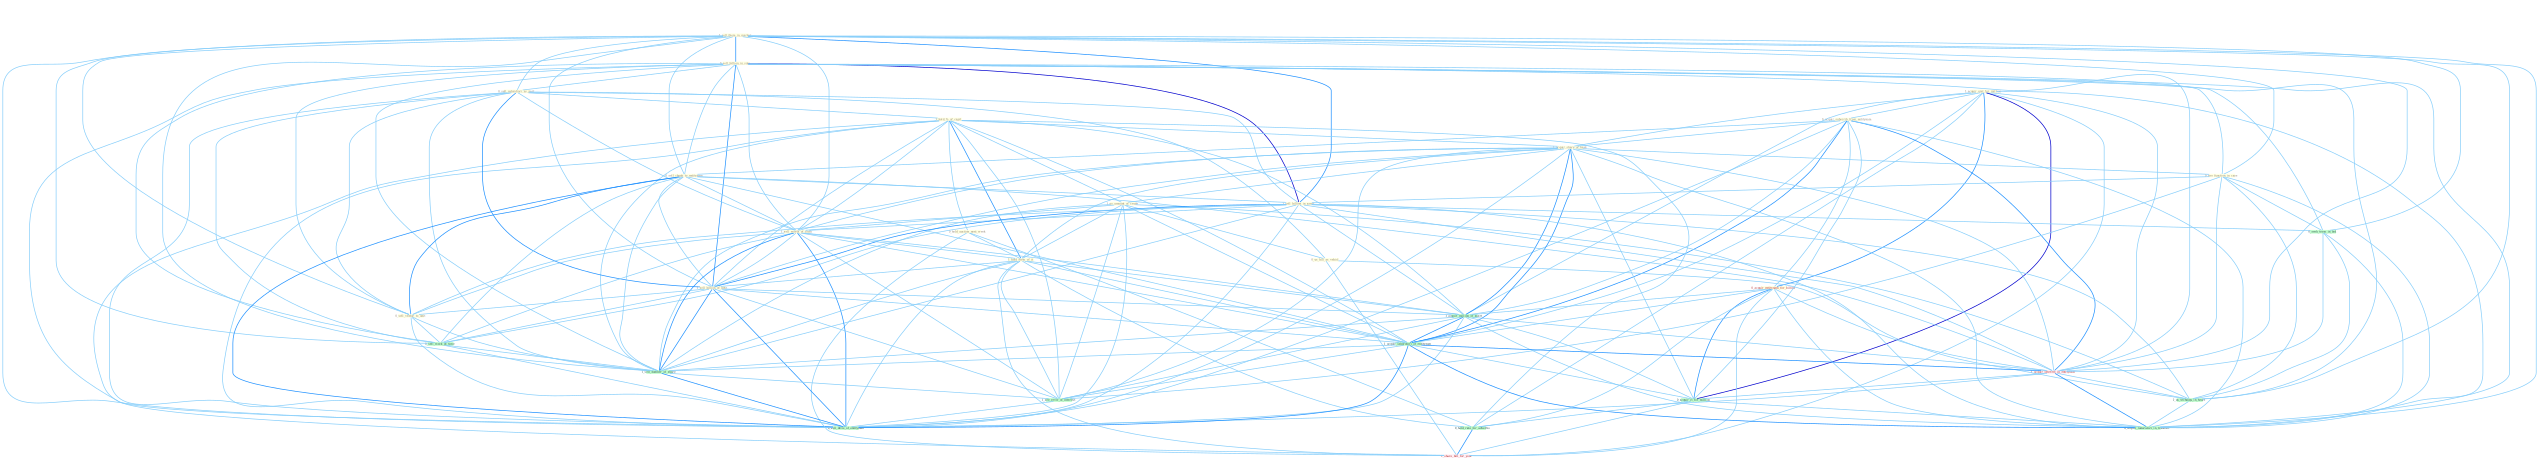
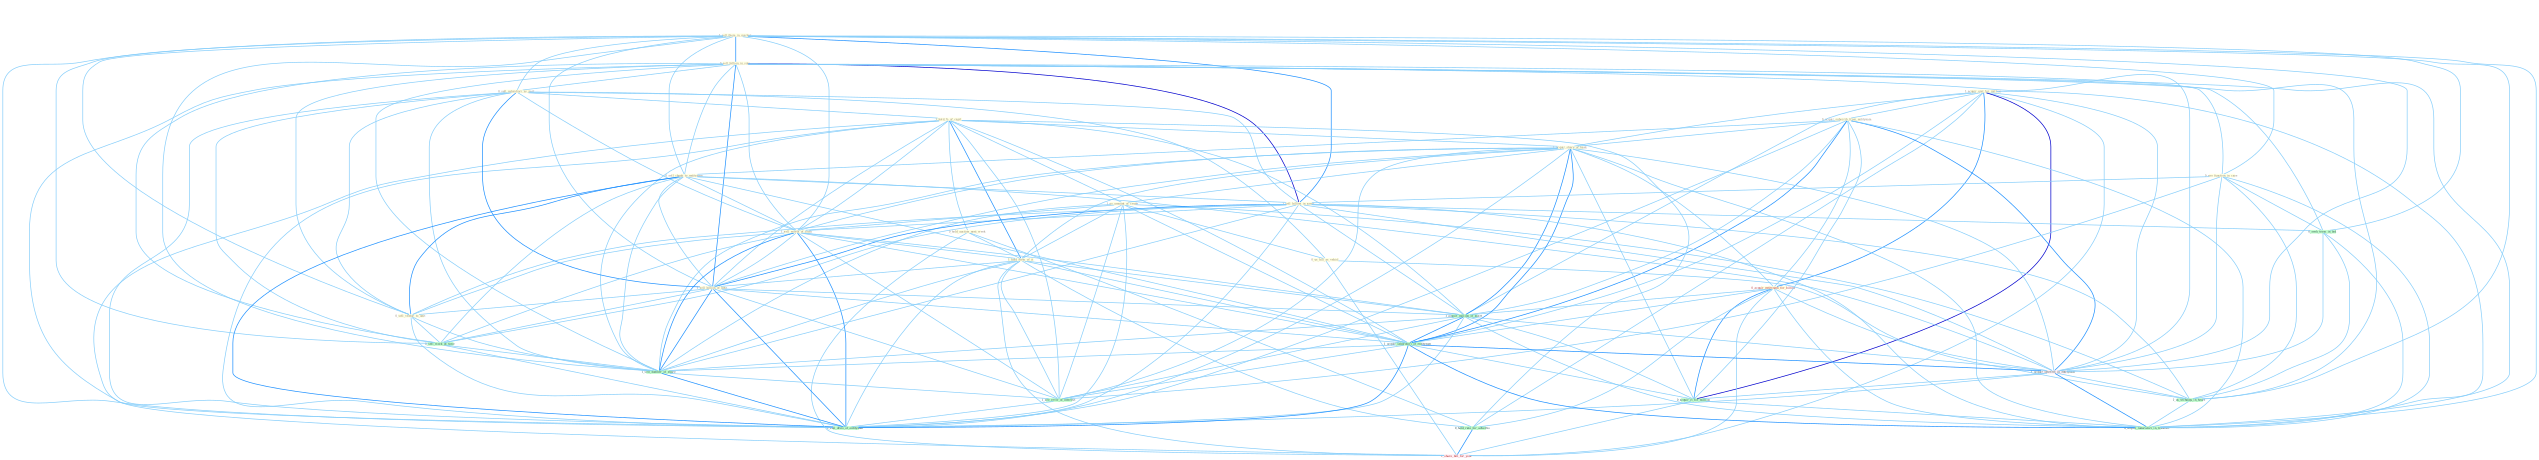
edge "1_acquir_share_of_bank" -- "0_see_function_in_case": now "1_acquir_share_of_bank" -- "0_acquir_entitynam_for_billion"
node "1_acquir_interest_in_entitynam": fontcolor #b22222 -> #2f4f4f
edge "0_acquir_it_for_million" -- "0_hold_rate_for_advertis": removed
node "8_sell_divis_of_entitynam": label "8_sell_divis_of_entitynam" -> "1_sell_divis_of_entitynam"
